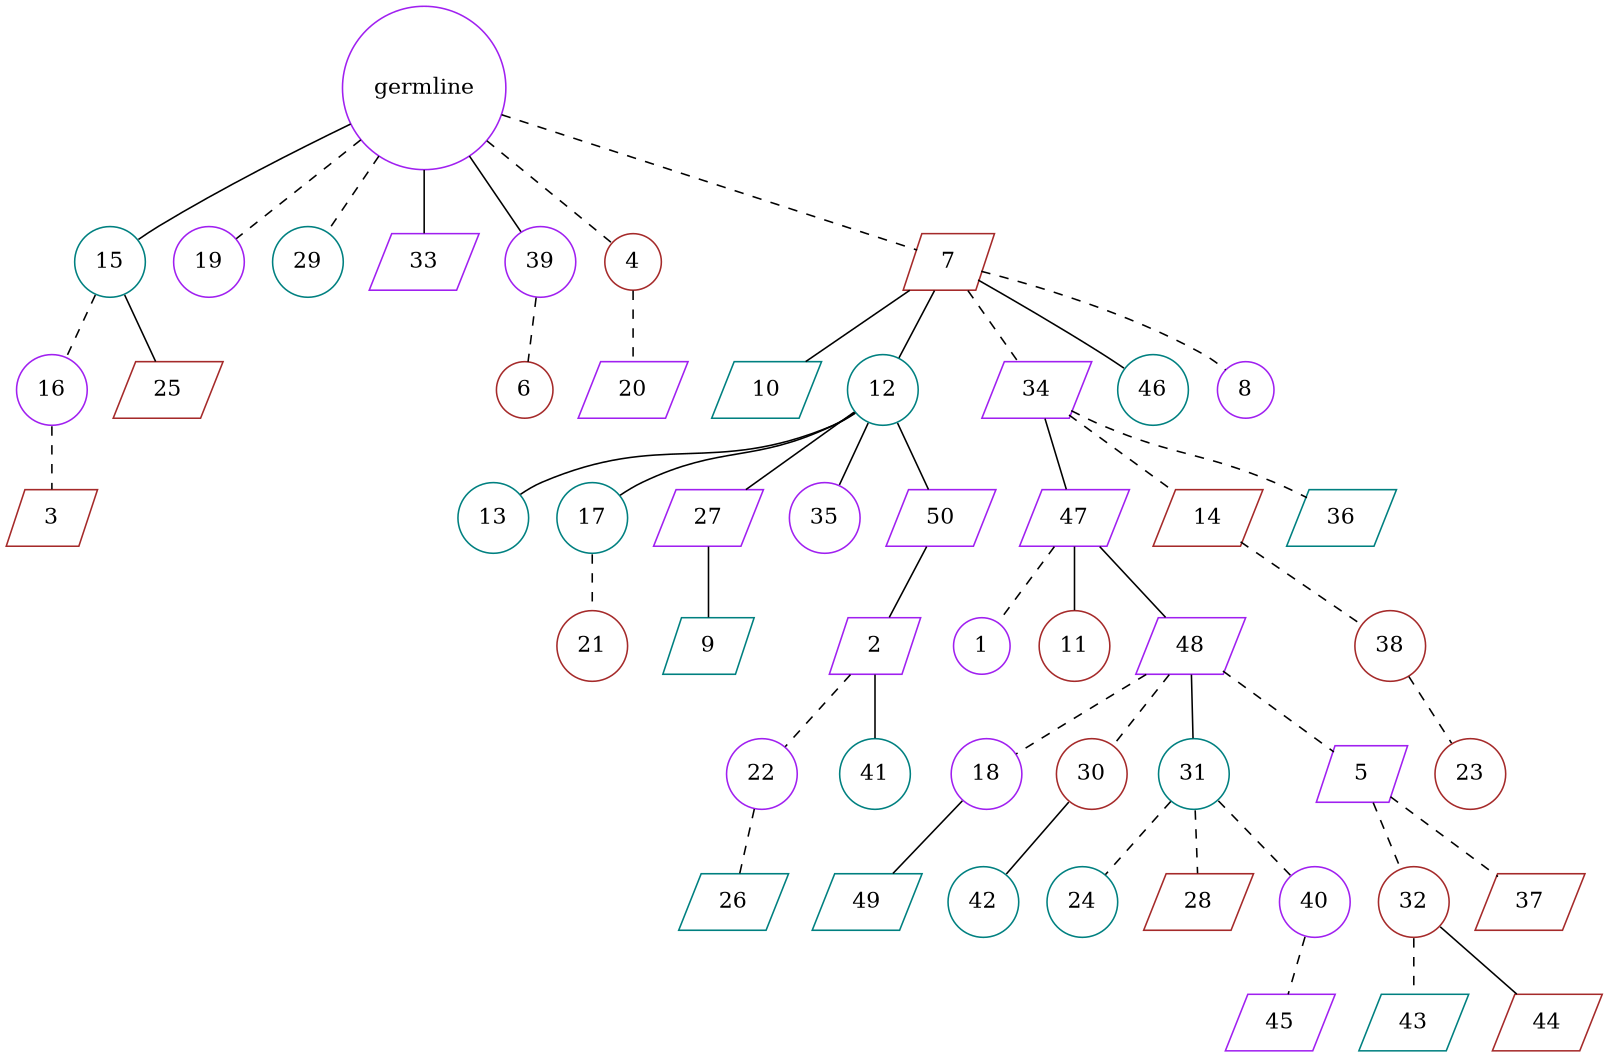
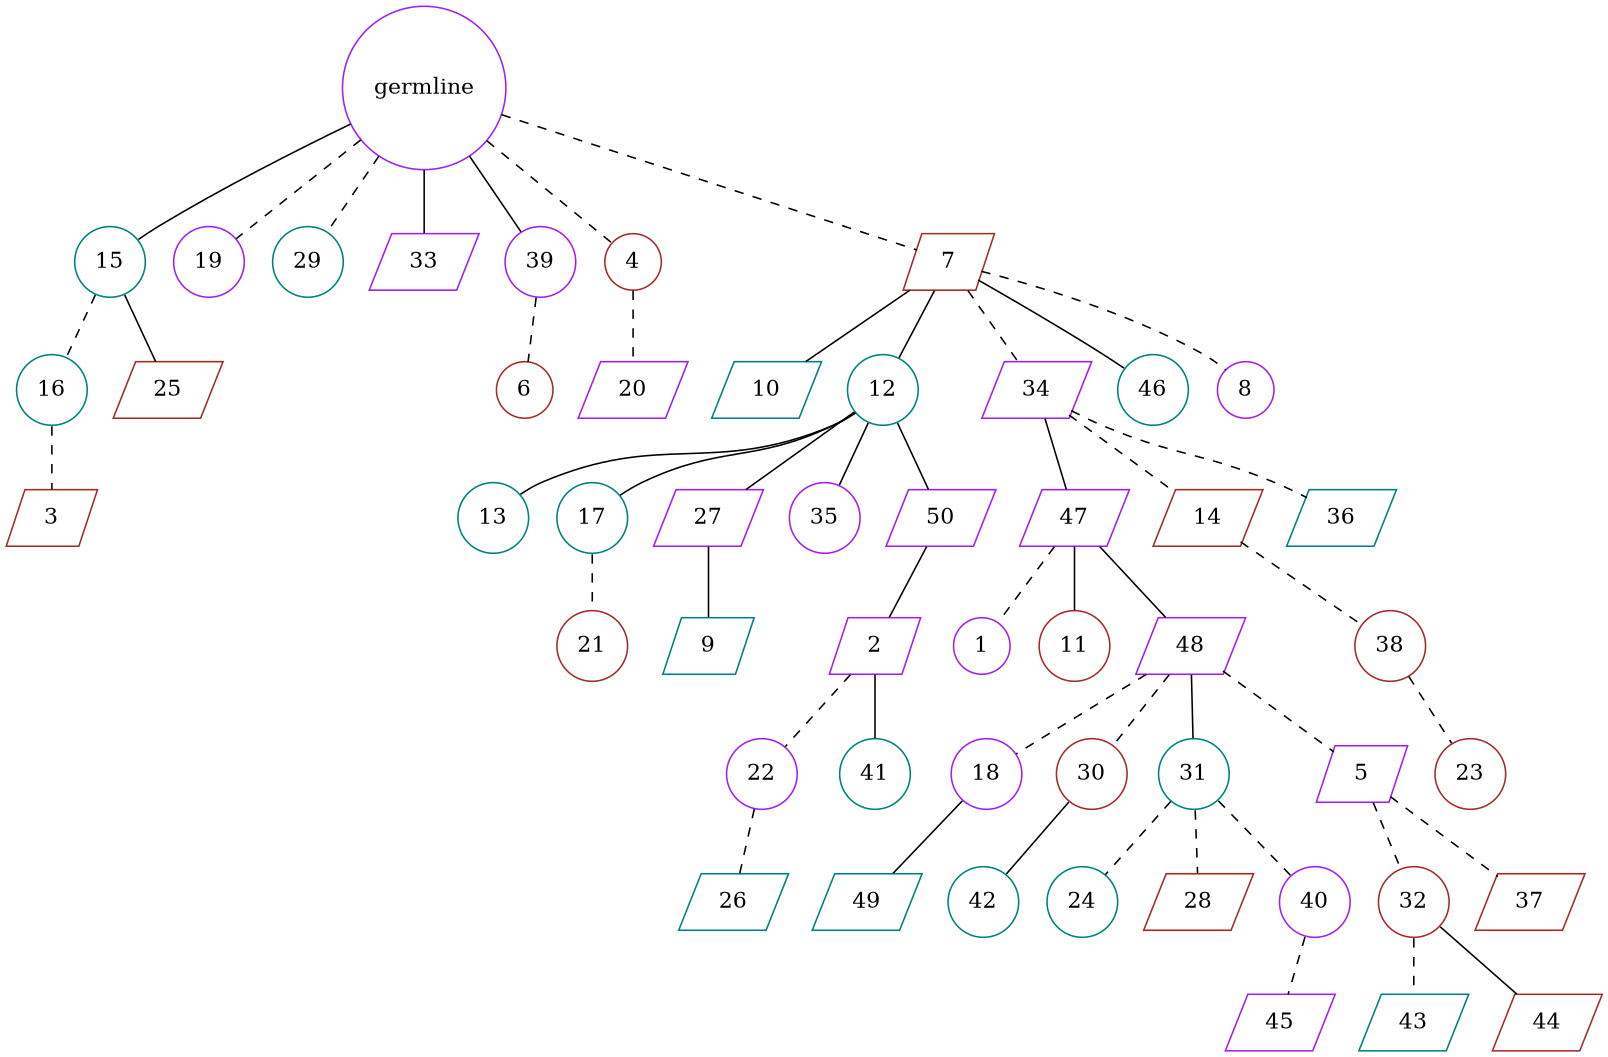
node "16": color purple -> teal
